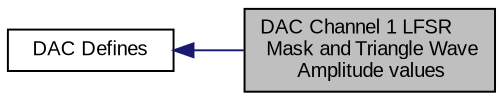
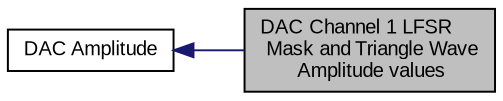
node "DAC Defines": label "DAC Defines" -> "DAC Amplitude"
